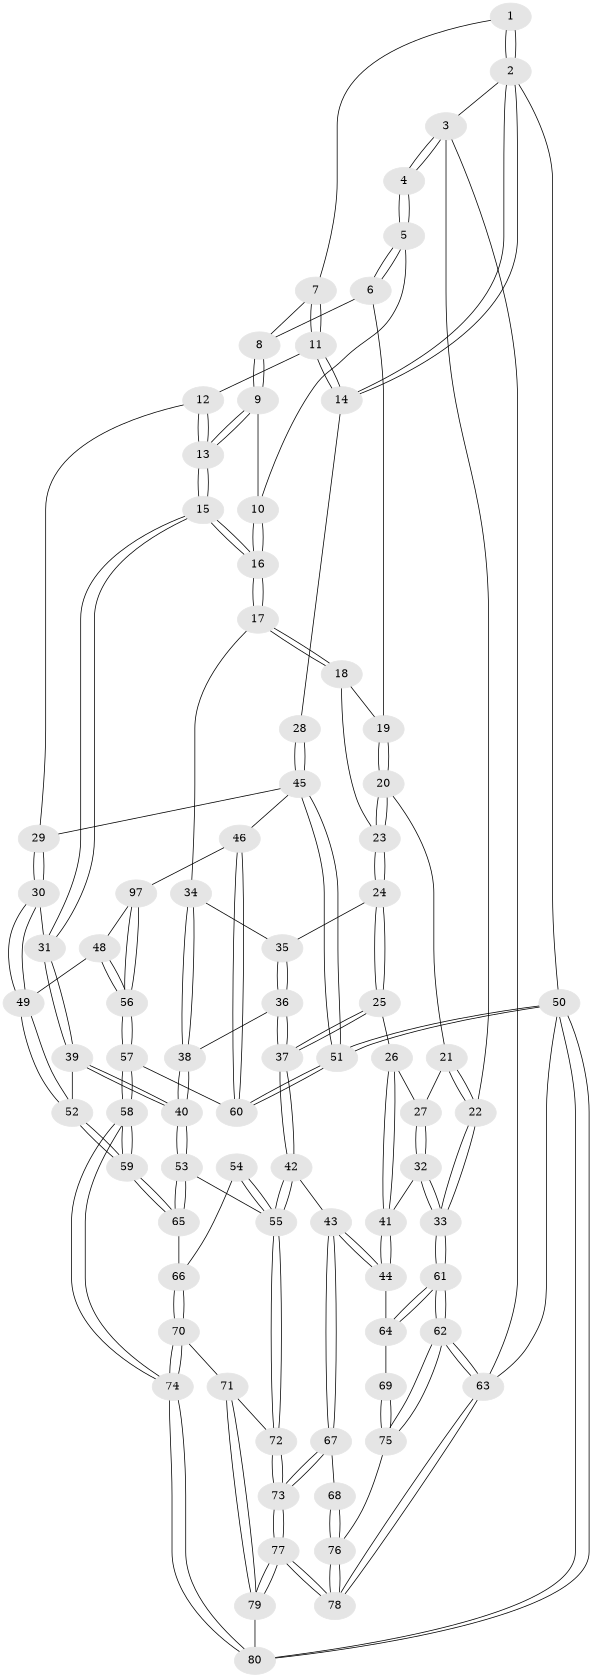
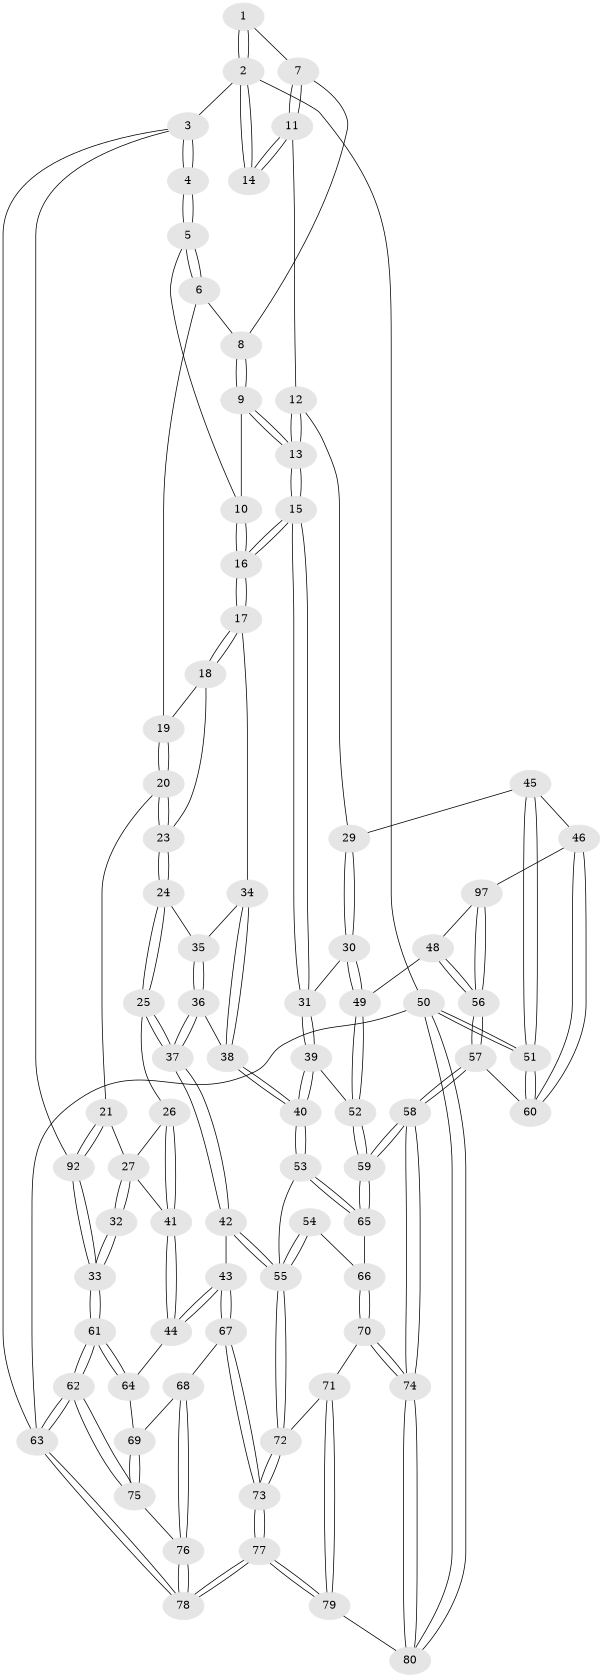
node "28": removed
node "22": label "22" -> "92"
edge "32" -- "41": now "27" -- "41"
edge "68" -- "69": added
